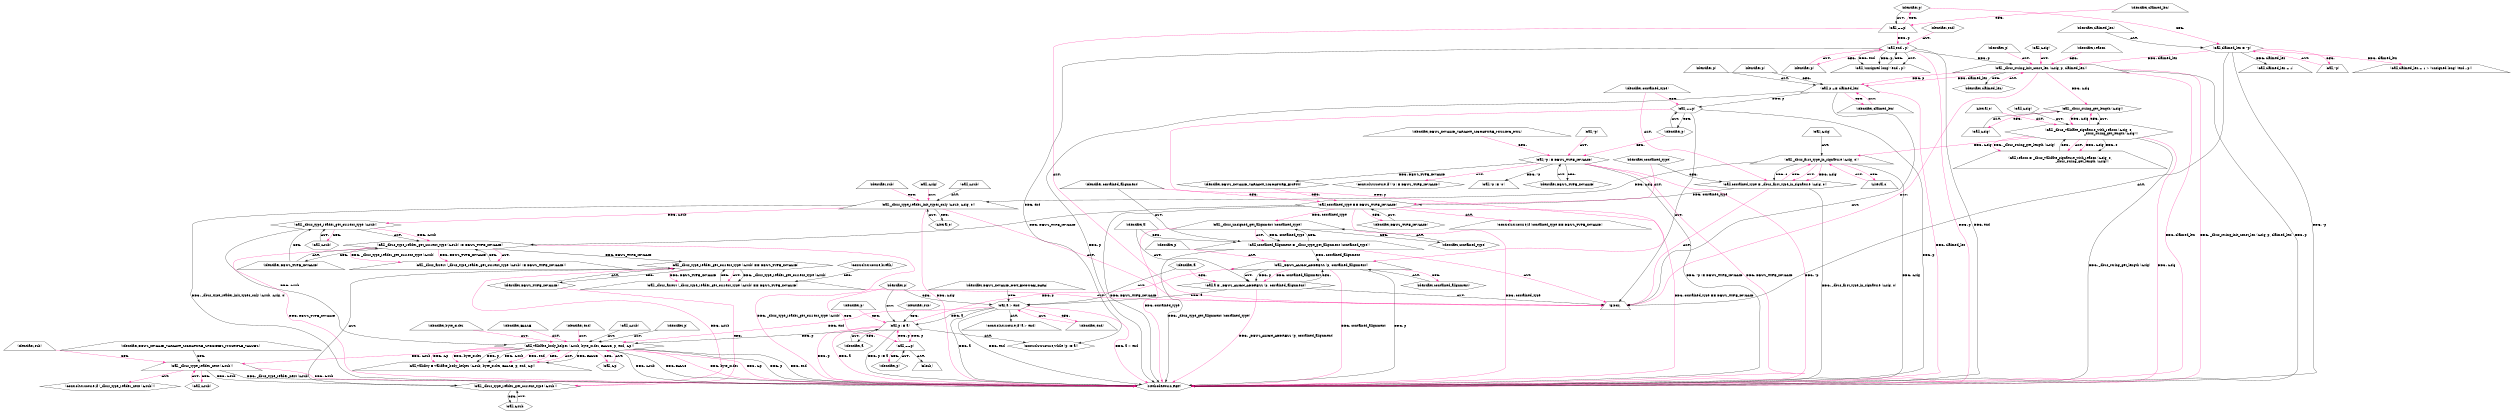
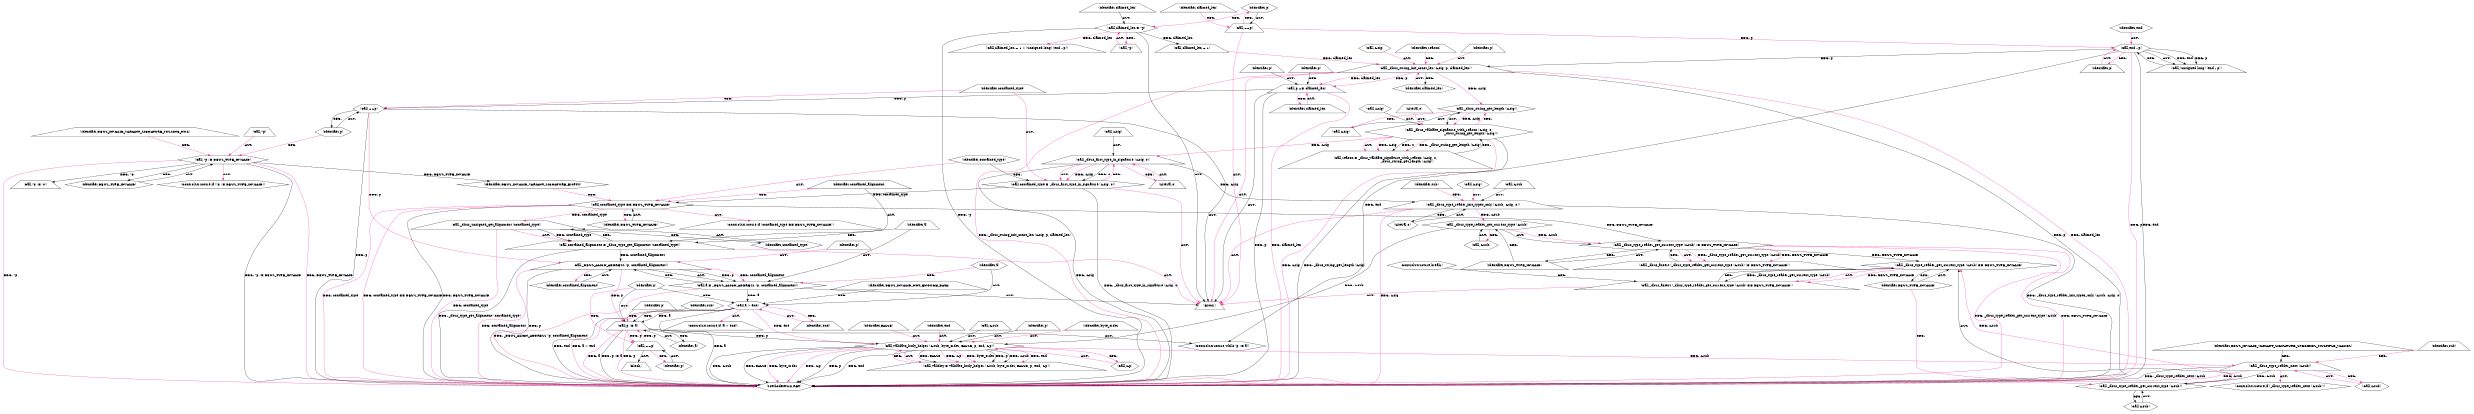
edge "(Call,claimed_len = *p)" -> "(Call,_dbus_string_init_const_len (&sig, p, claimed_len))": now "(Call,claimed_len + 1)" -> "(Call,_dbus_string_init_const_len (&sig, p, claimed_len))"
edge "(Call,p != a)" -> "(Call,_DBUS_ALIGN_ADDRESS (p, contained_alignment))": reversed
edge "(Call,a > end)" -> "(ControlStructure,if (a > end))": color black -> deeppink
